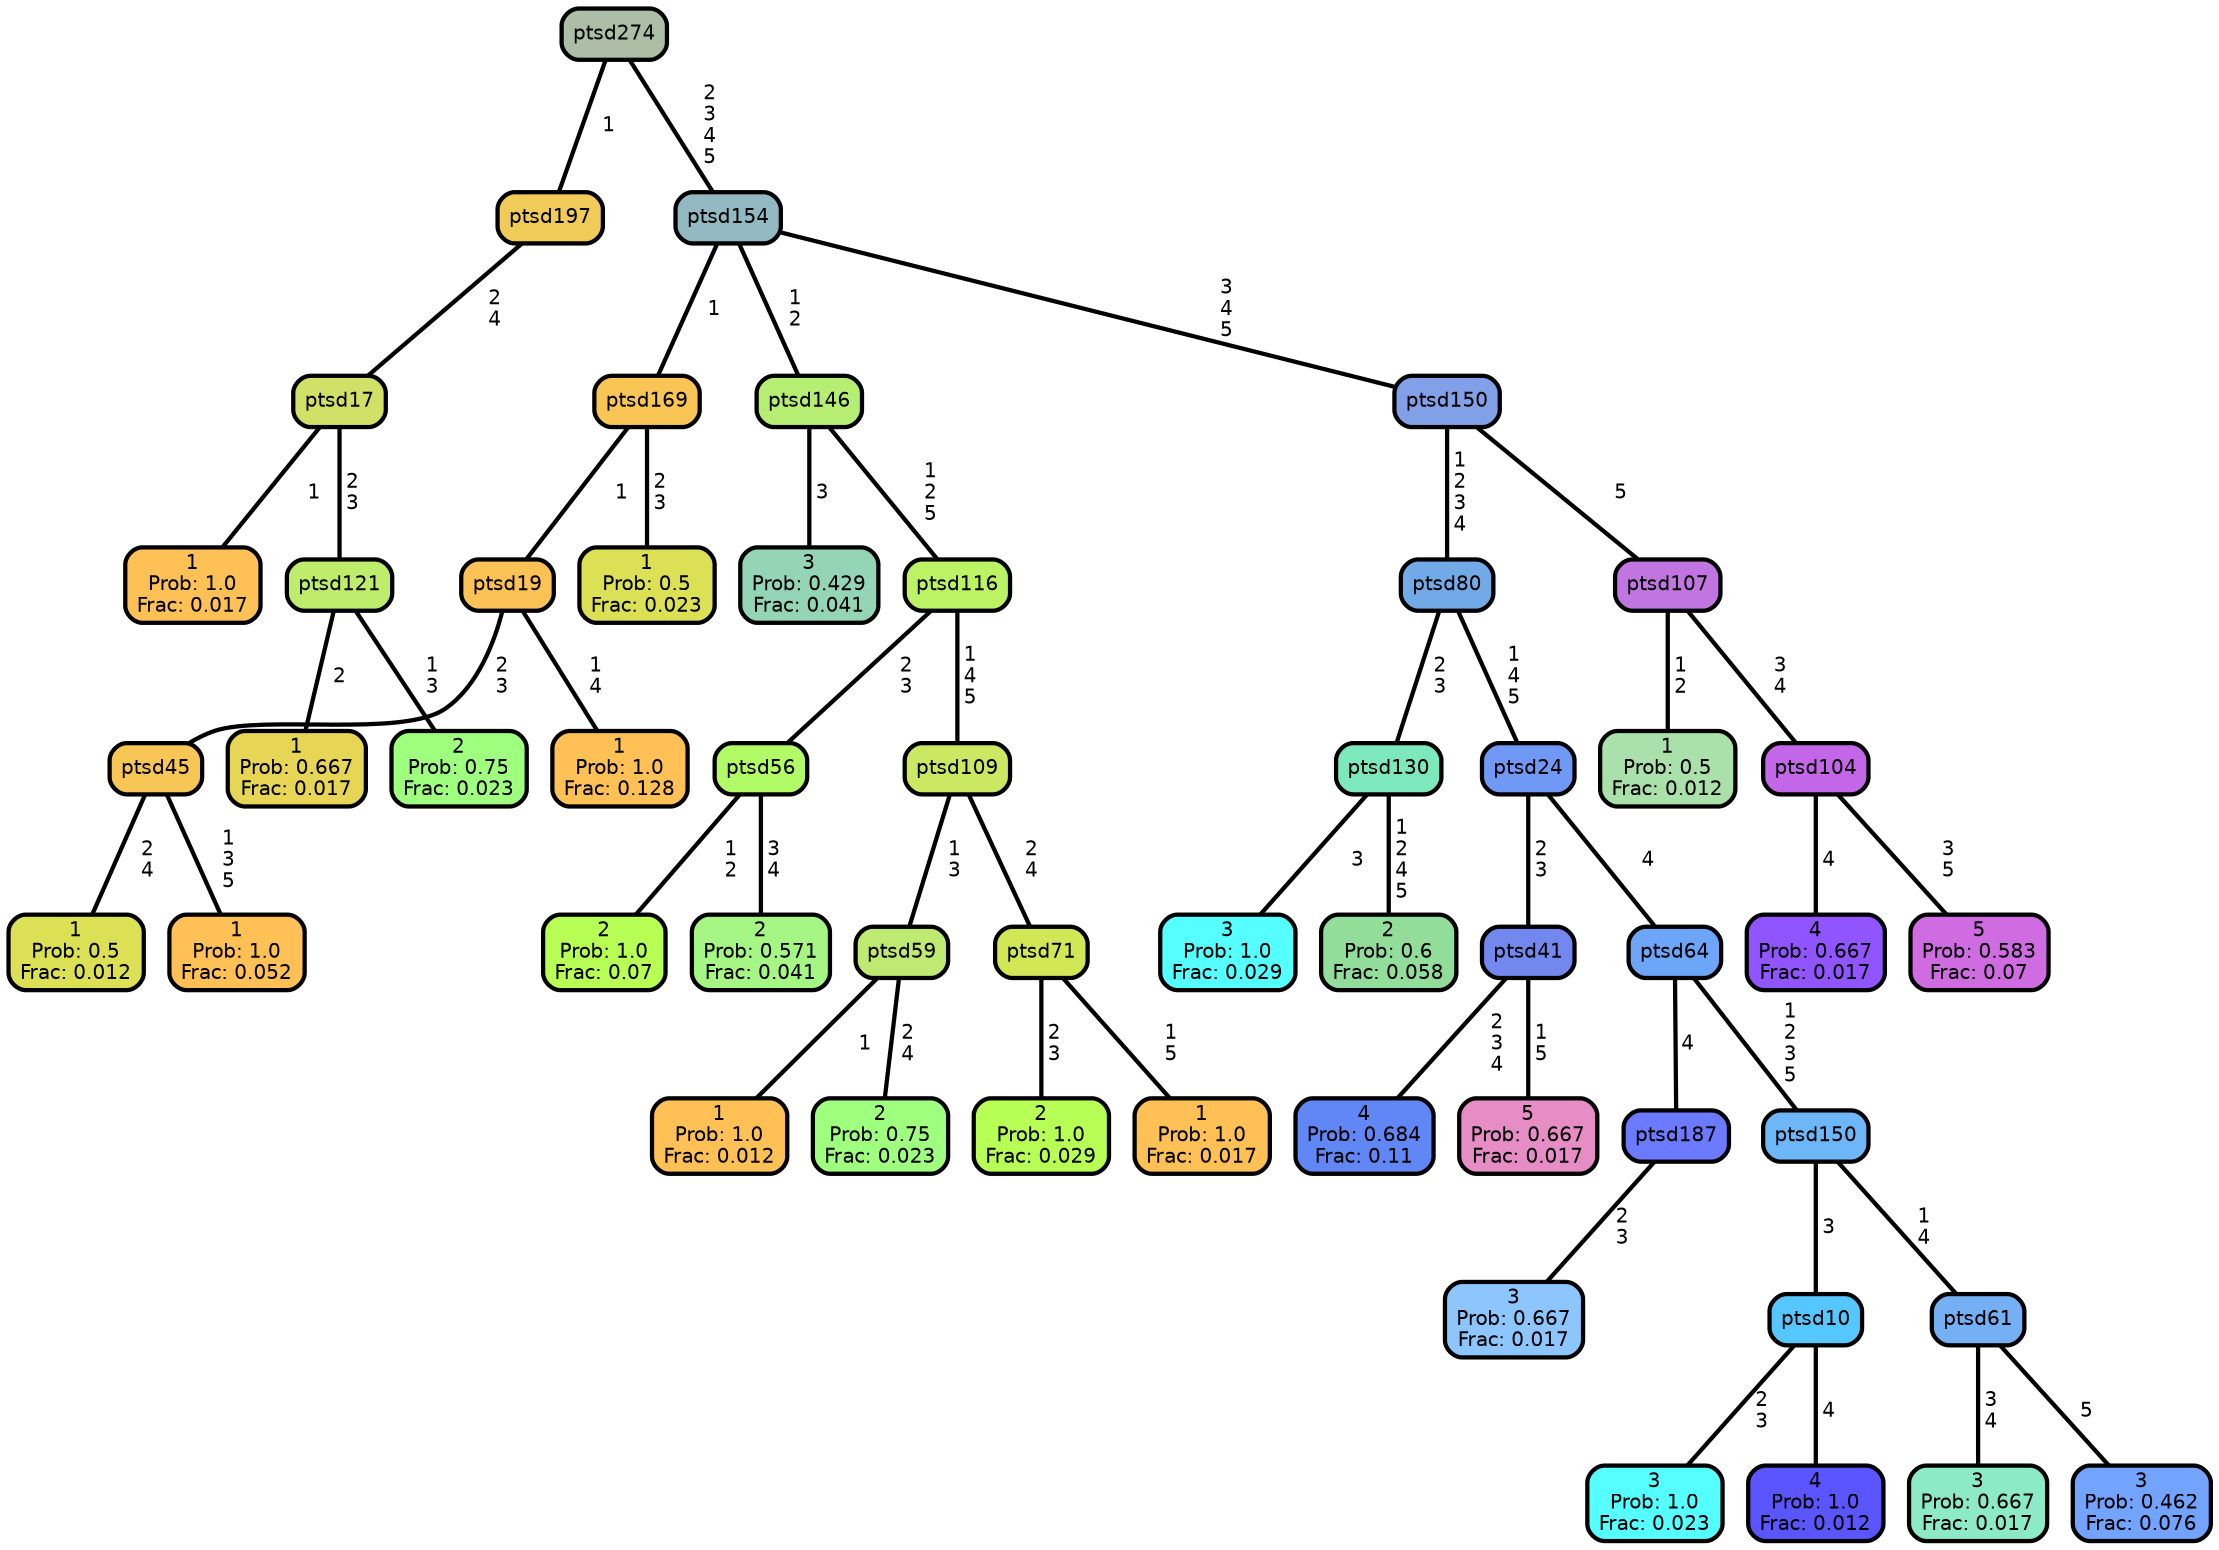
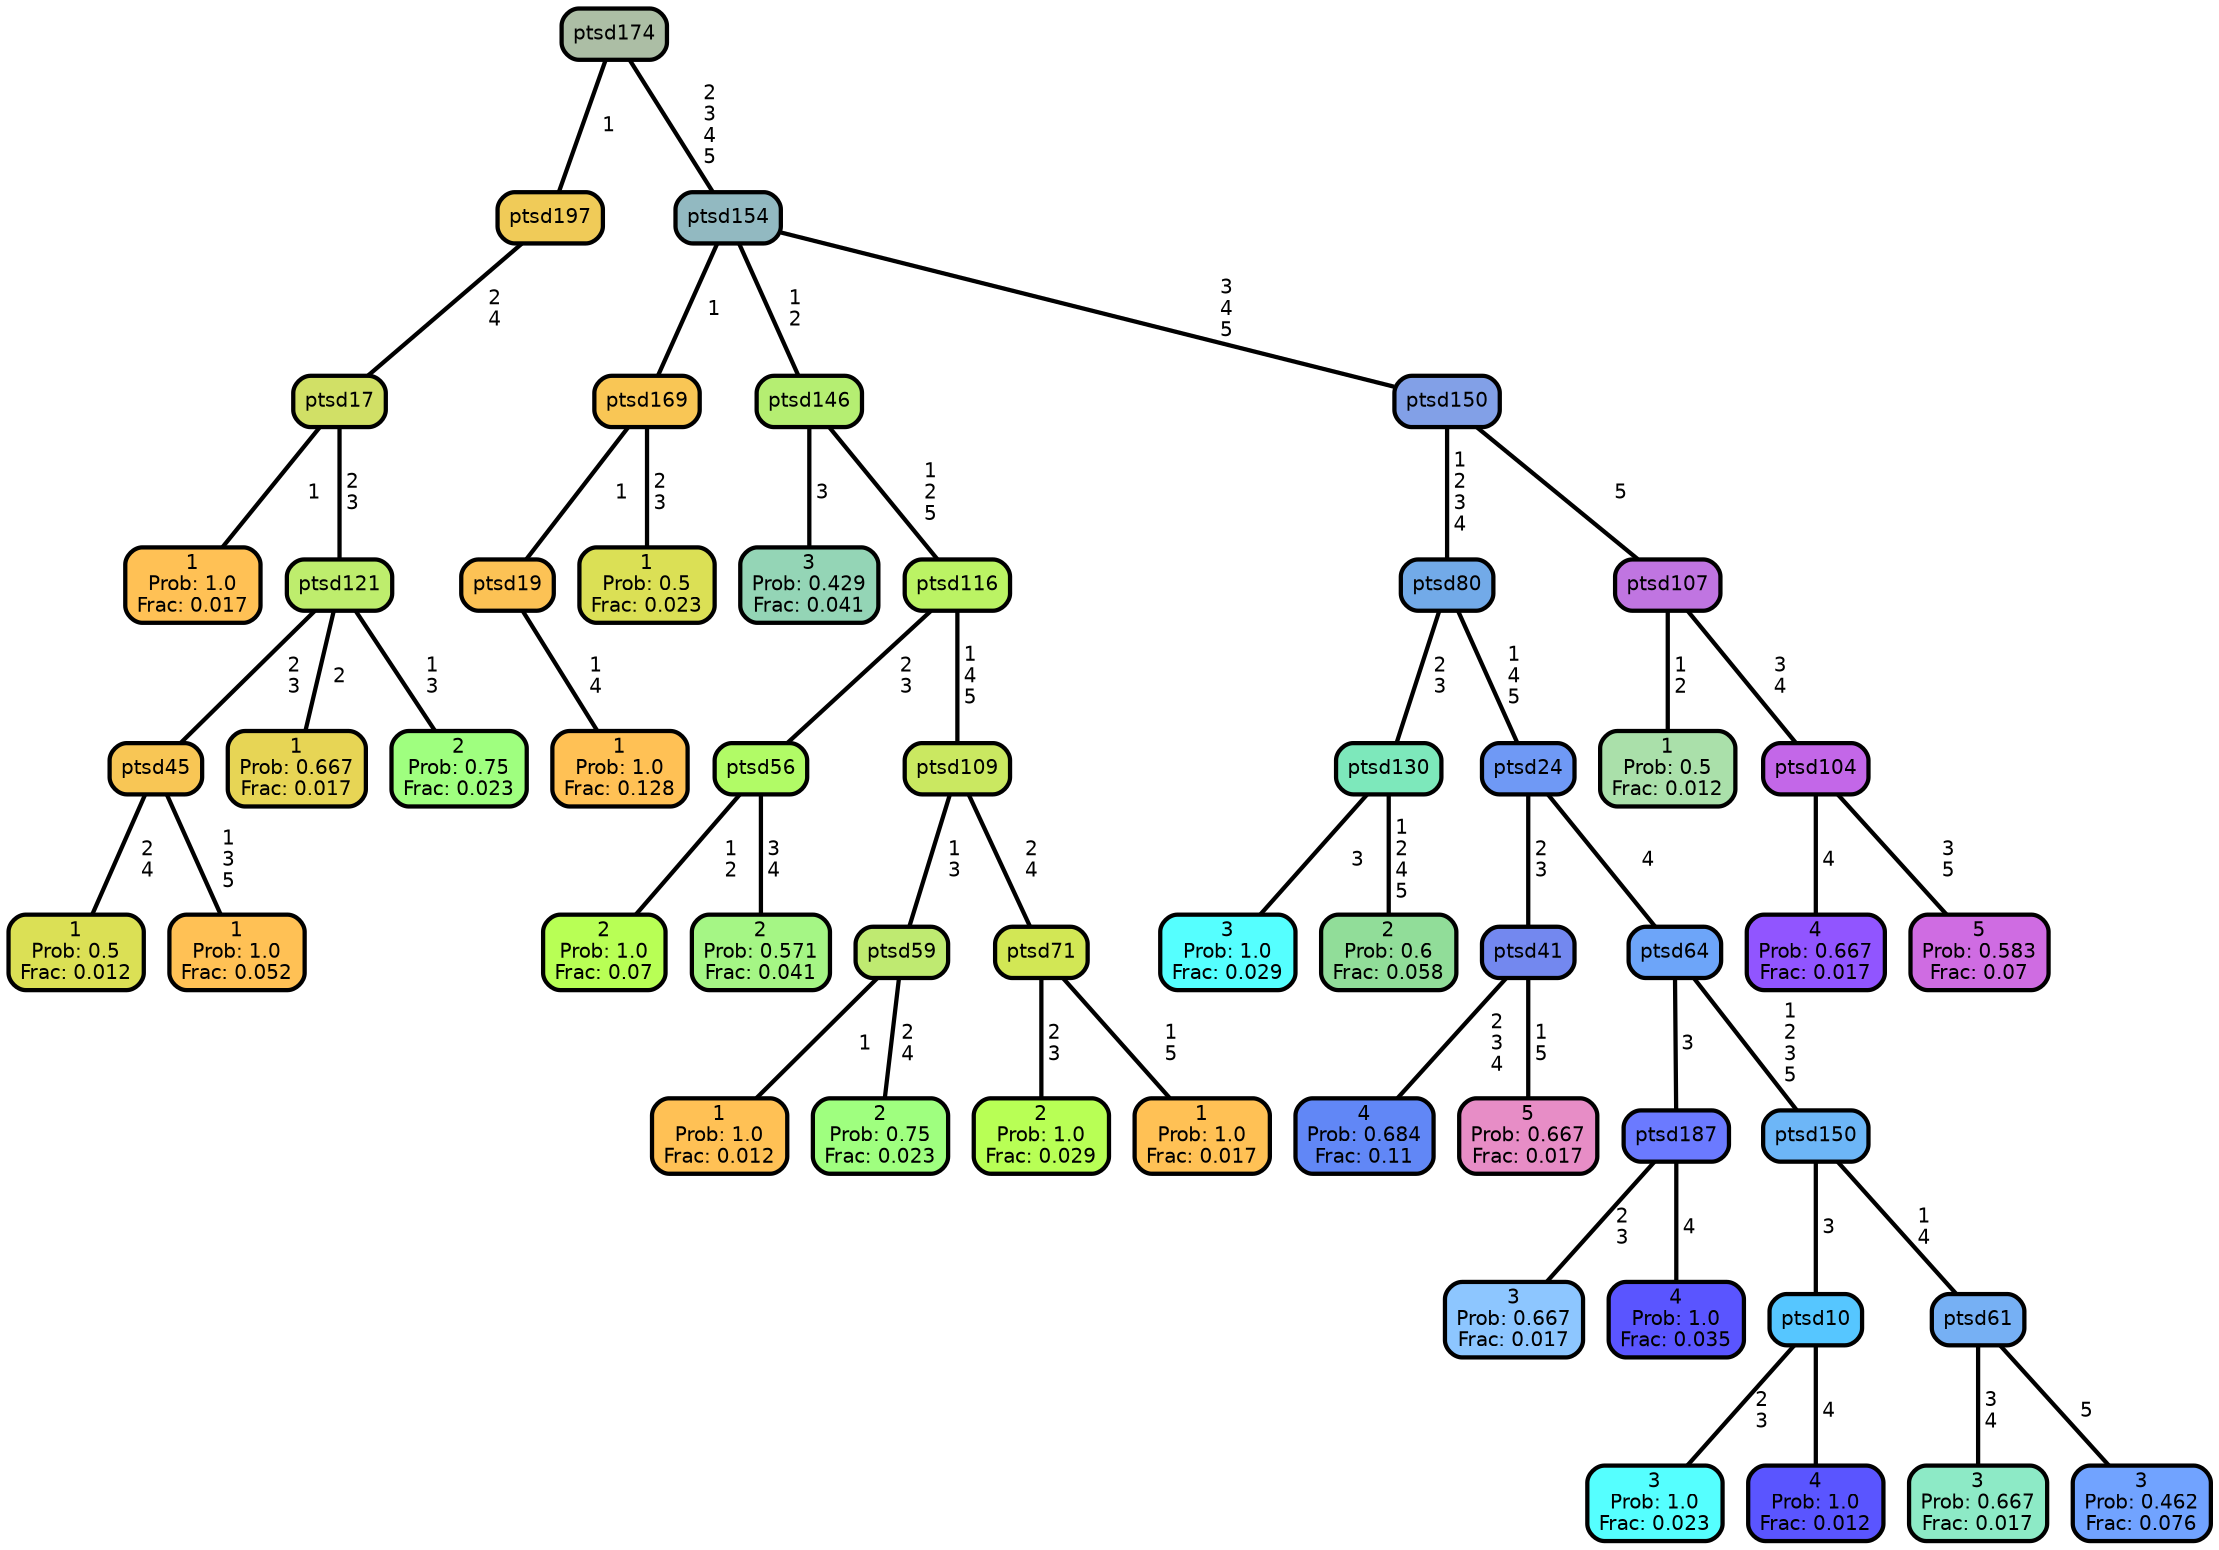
node "ptsd274": label "ptsd274" -> "ptsd174"
edge "ptsd19" -- "ptsd45": now "ptsd121" -- "ptsd45"
edge "ptsd64" -- "ptsd187": label " 4" -> " 3"
node "4 Prob: 1.0 Frac: 0.035": added
